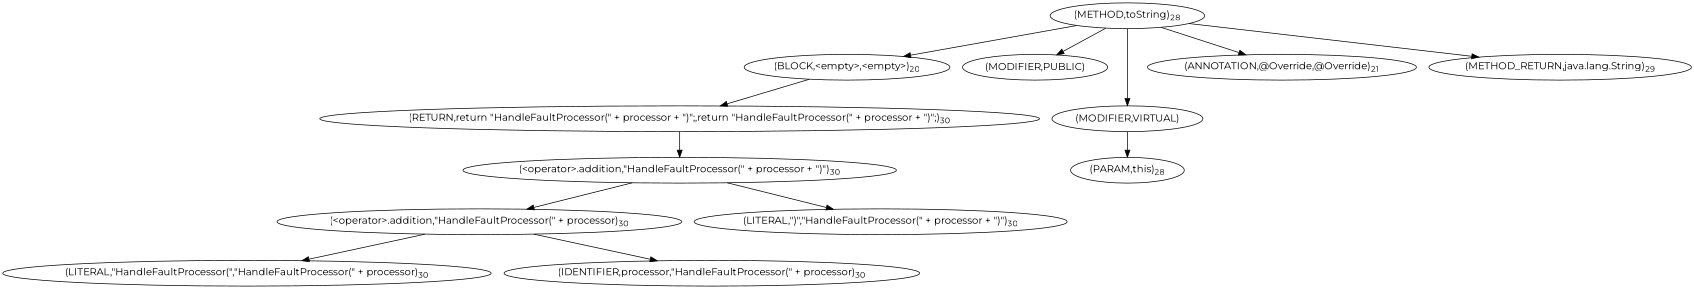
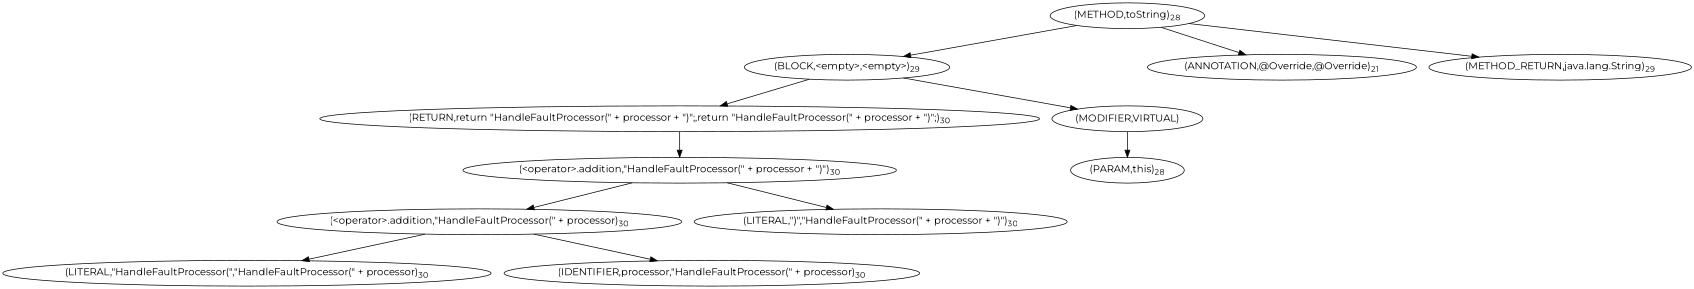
edge "(METHOD,toString)" -> "(MODIFIER,VIRTUAL)": now "(BLOCK,<empty>,<empty>)" -> "(MODIFIER,VIRTUAL)"
node "(BLOCK,<empty>,<empty>)": text "20" -> "29"
node "(MODIFIER,PUBLIC)": removed
